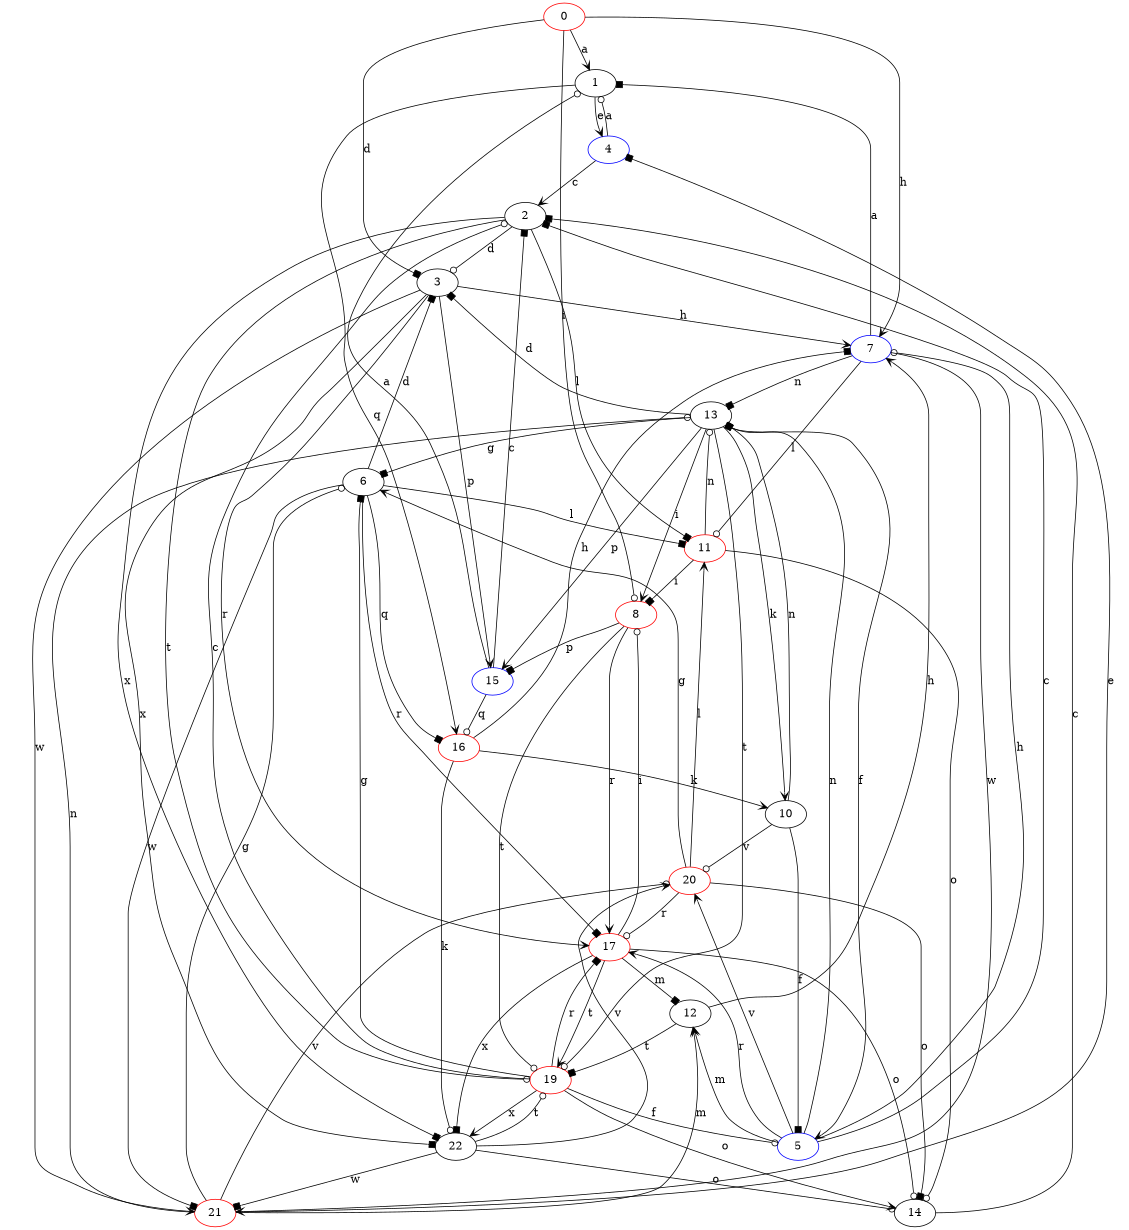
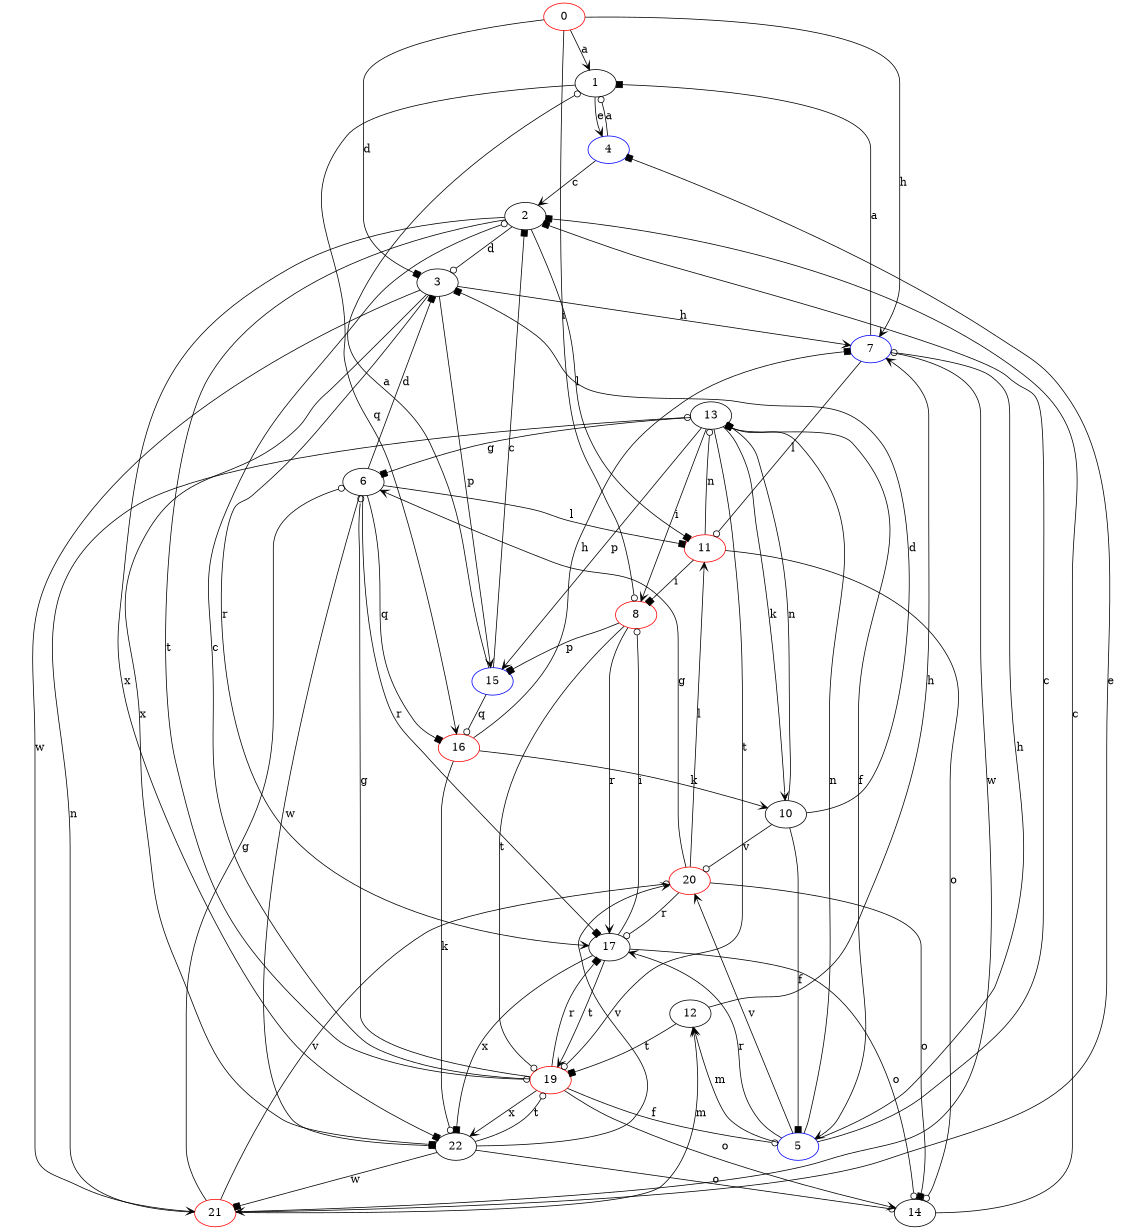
edge "7" -> "13": removed, label "n"
edge "13" -> "3": now "10" -> "3"
edge "6" -> "21": now "6" -> "22"
edge "19" -> "6": arrowhead box -> odot
node "17": color red -> black
edge "17" -> "12": removed, label "m"
